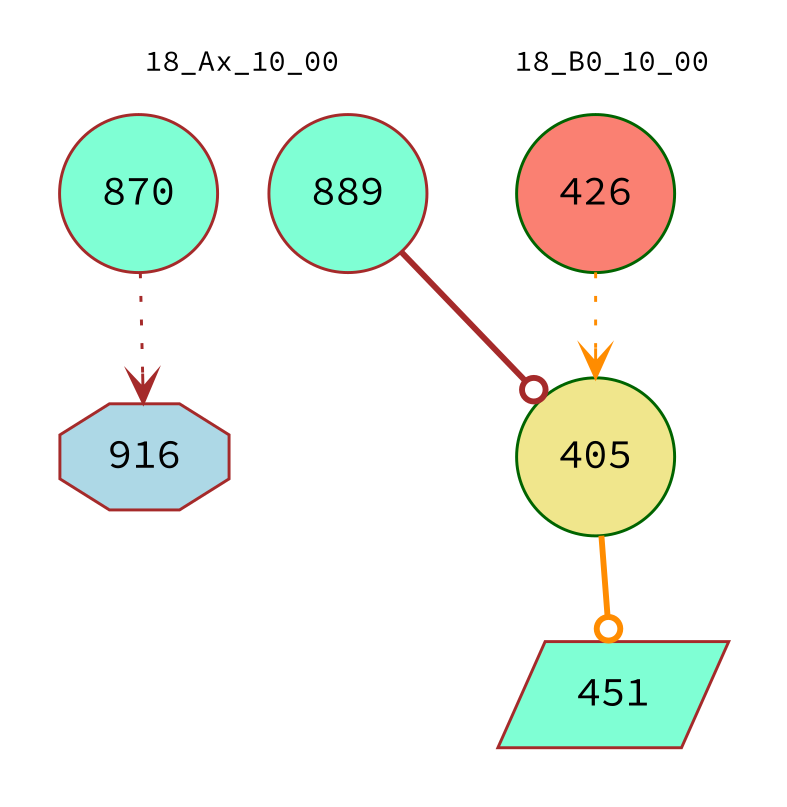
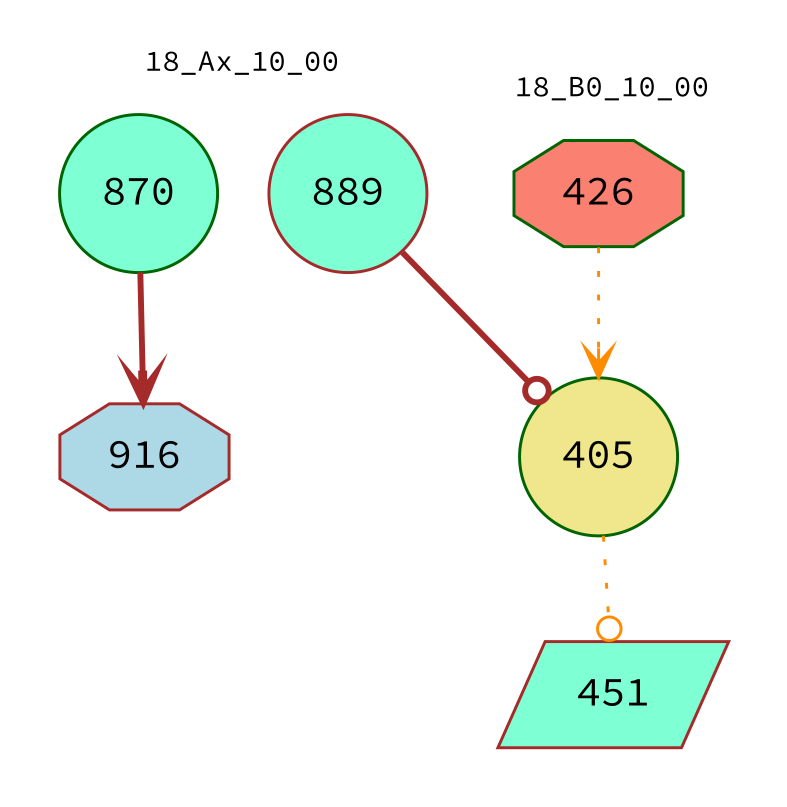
node "870": color brown -> darkgreen
node "426": shape circle -> octagon
edge "870" -> "916": style dotted -> bold
edge "405" -> "451": style bold -> dotted
